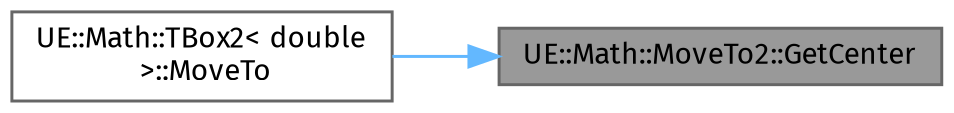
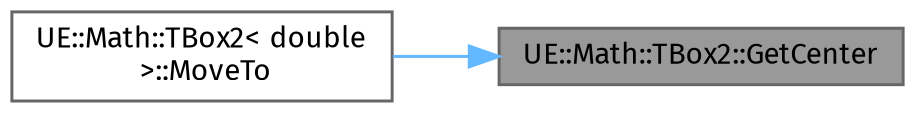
node "UE::Math::MoveTo2::GetCenter": label "UE::Math::MoveTo2::GetCenter" -> "UE::Math::TBox2::GetCenter"
